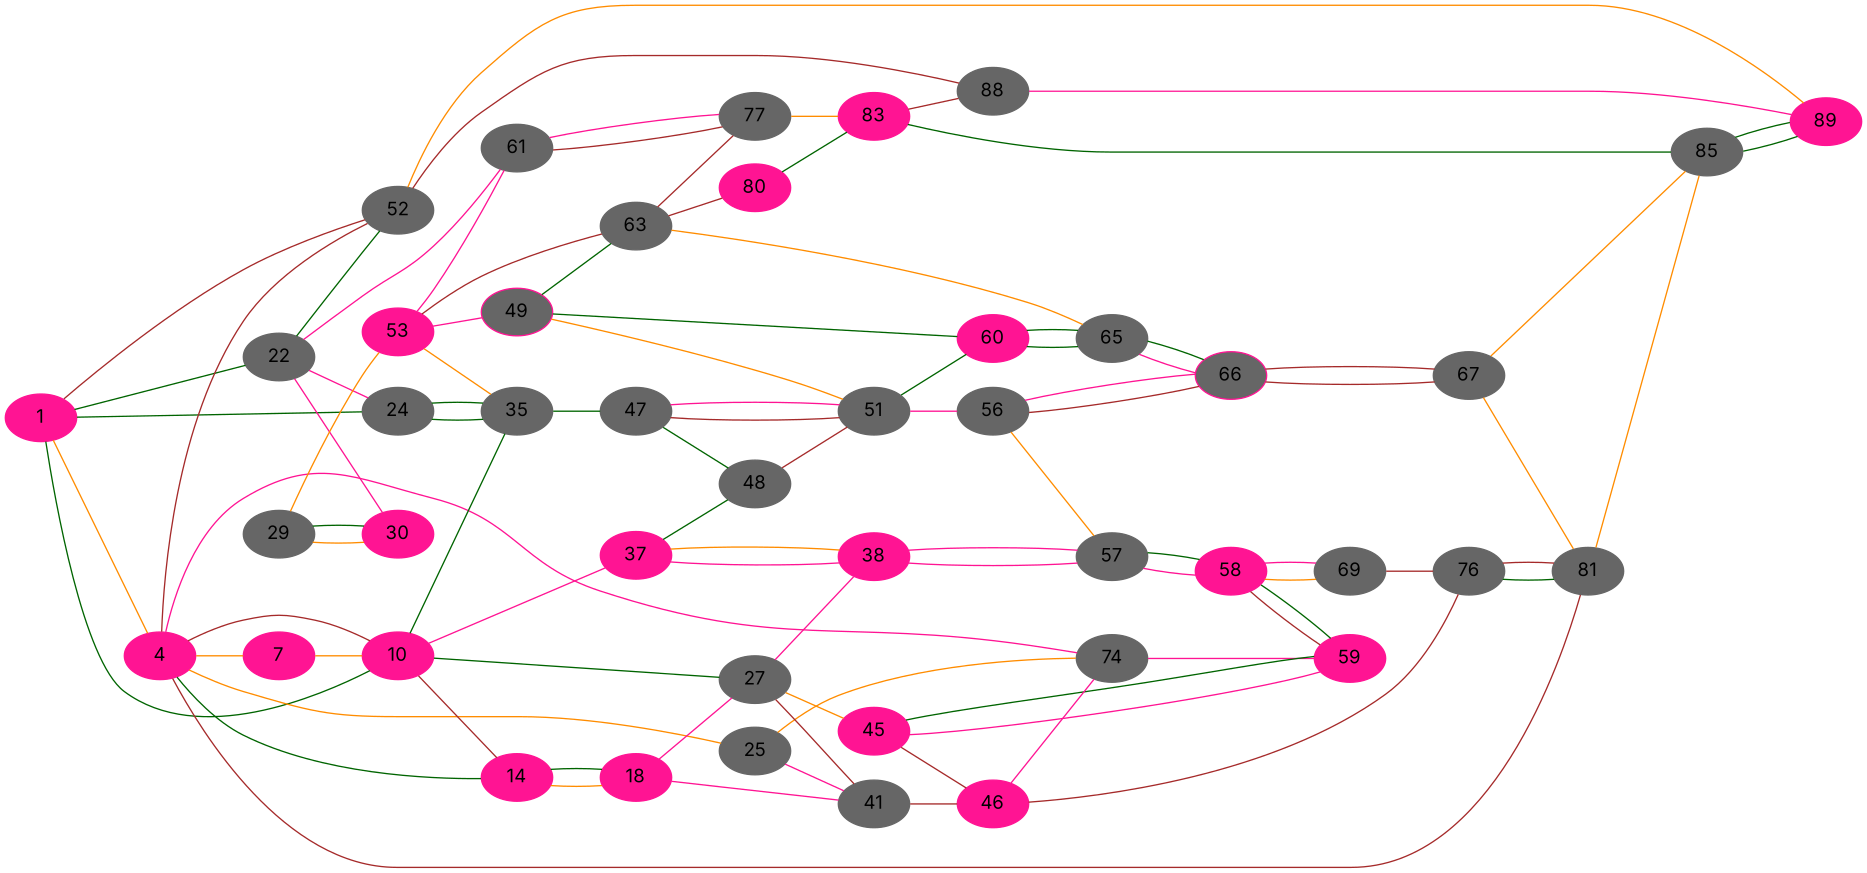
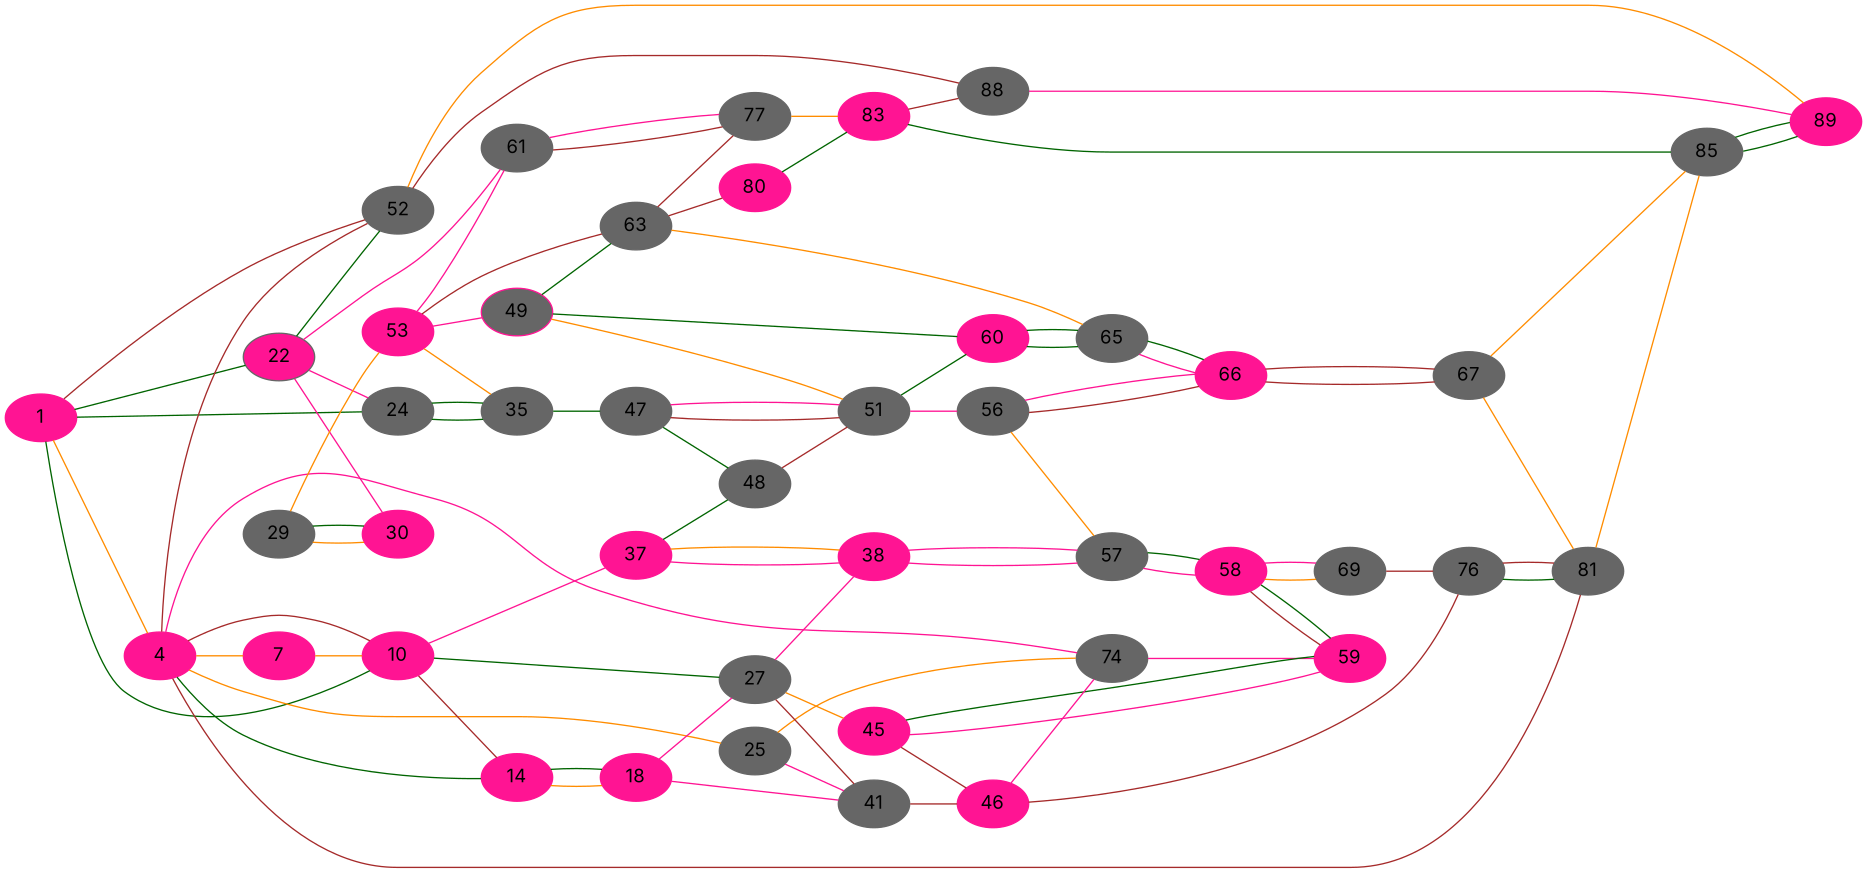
node "22": fillcolor gray40 -> deeppink
node "66": fillcolor gray40 -> deeppink
edge "35" -- "10": removed
